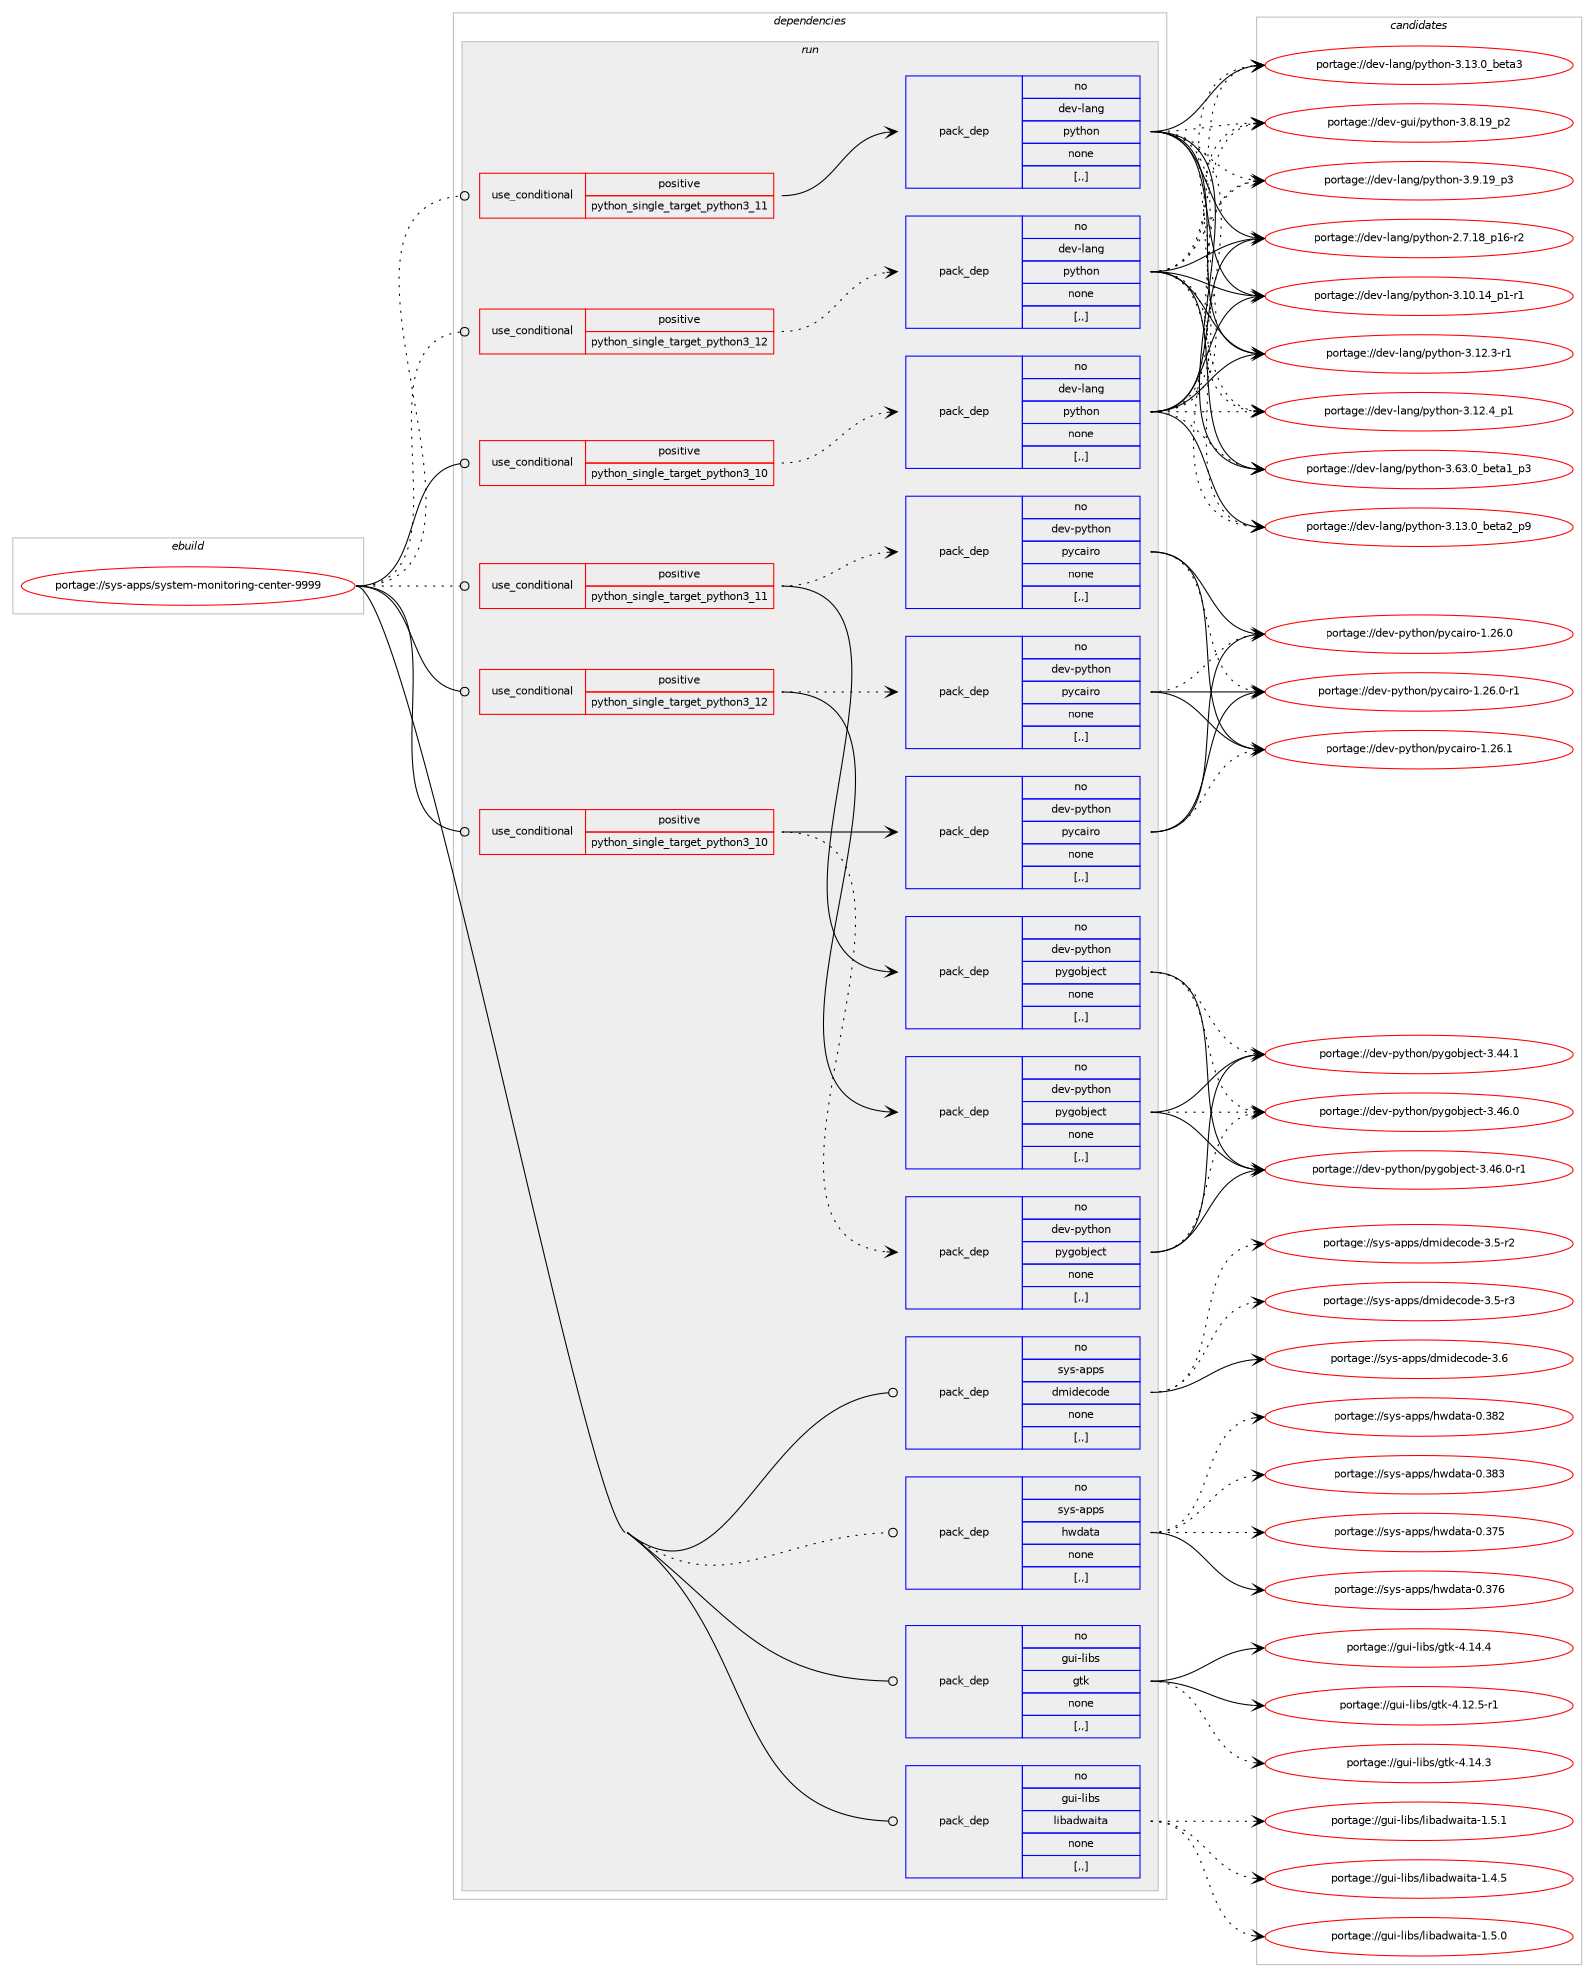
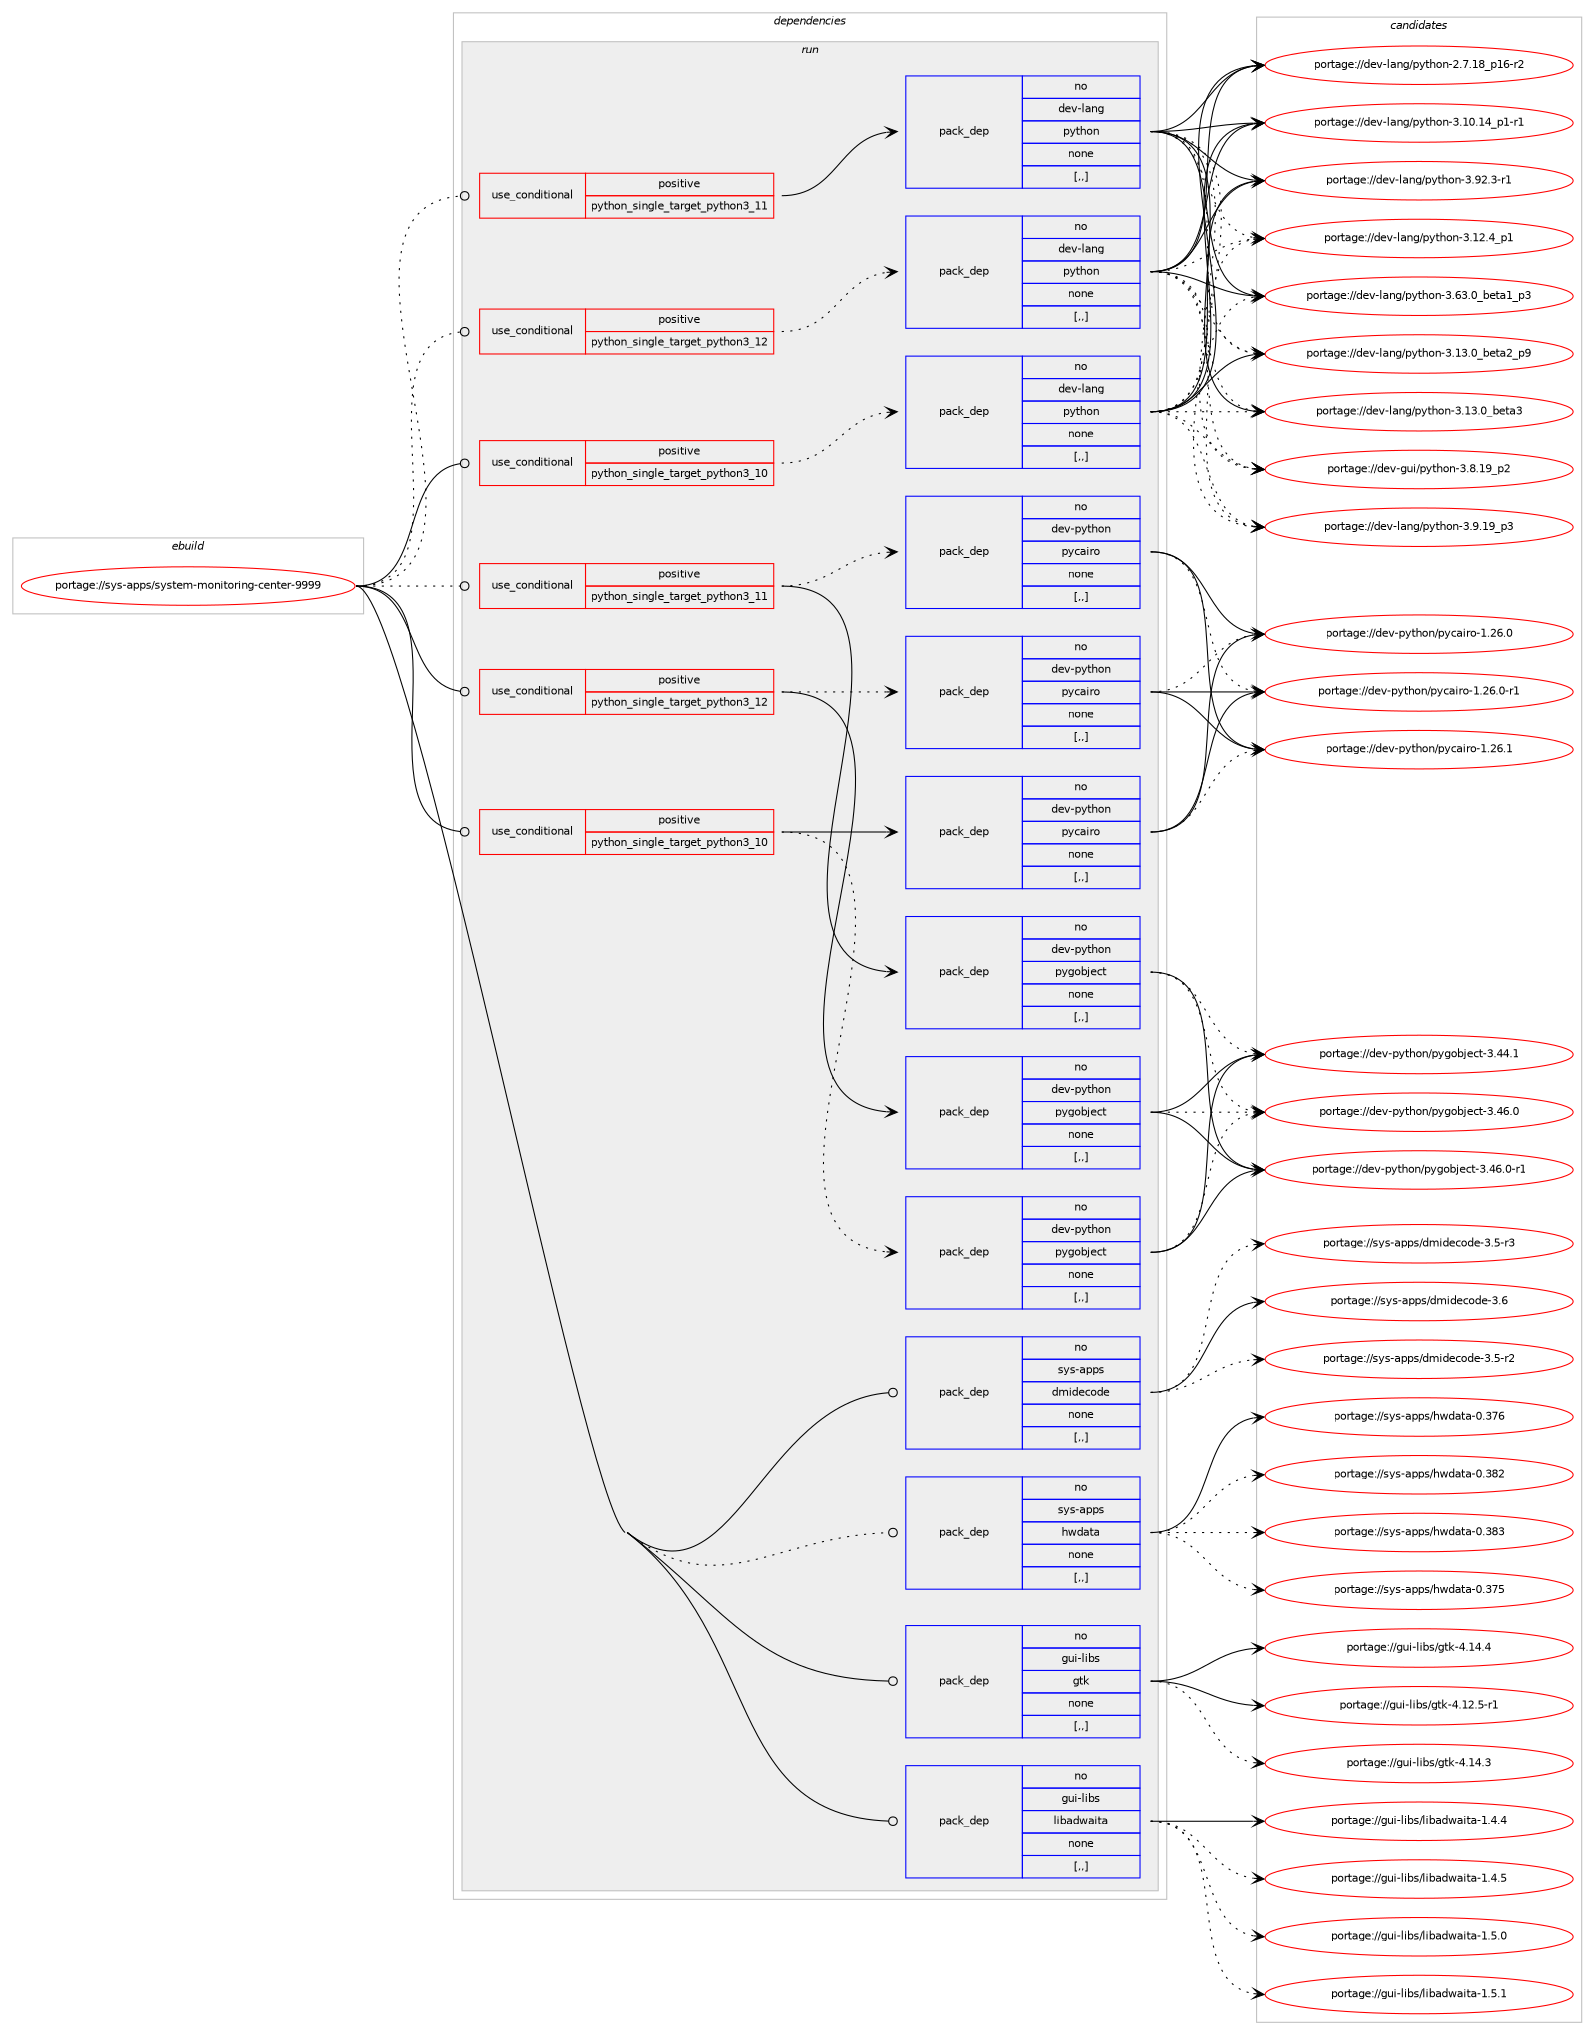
node "portage://dev-lang/python-3.12.3-r1": label "portage://dev-lang/python-3.12.3-r1" -> "portage://dev-lang/python-3.92.3-r1"
node "portage://gui-libs/libadwaita-1.4.4": added
